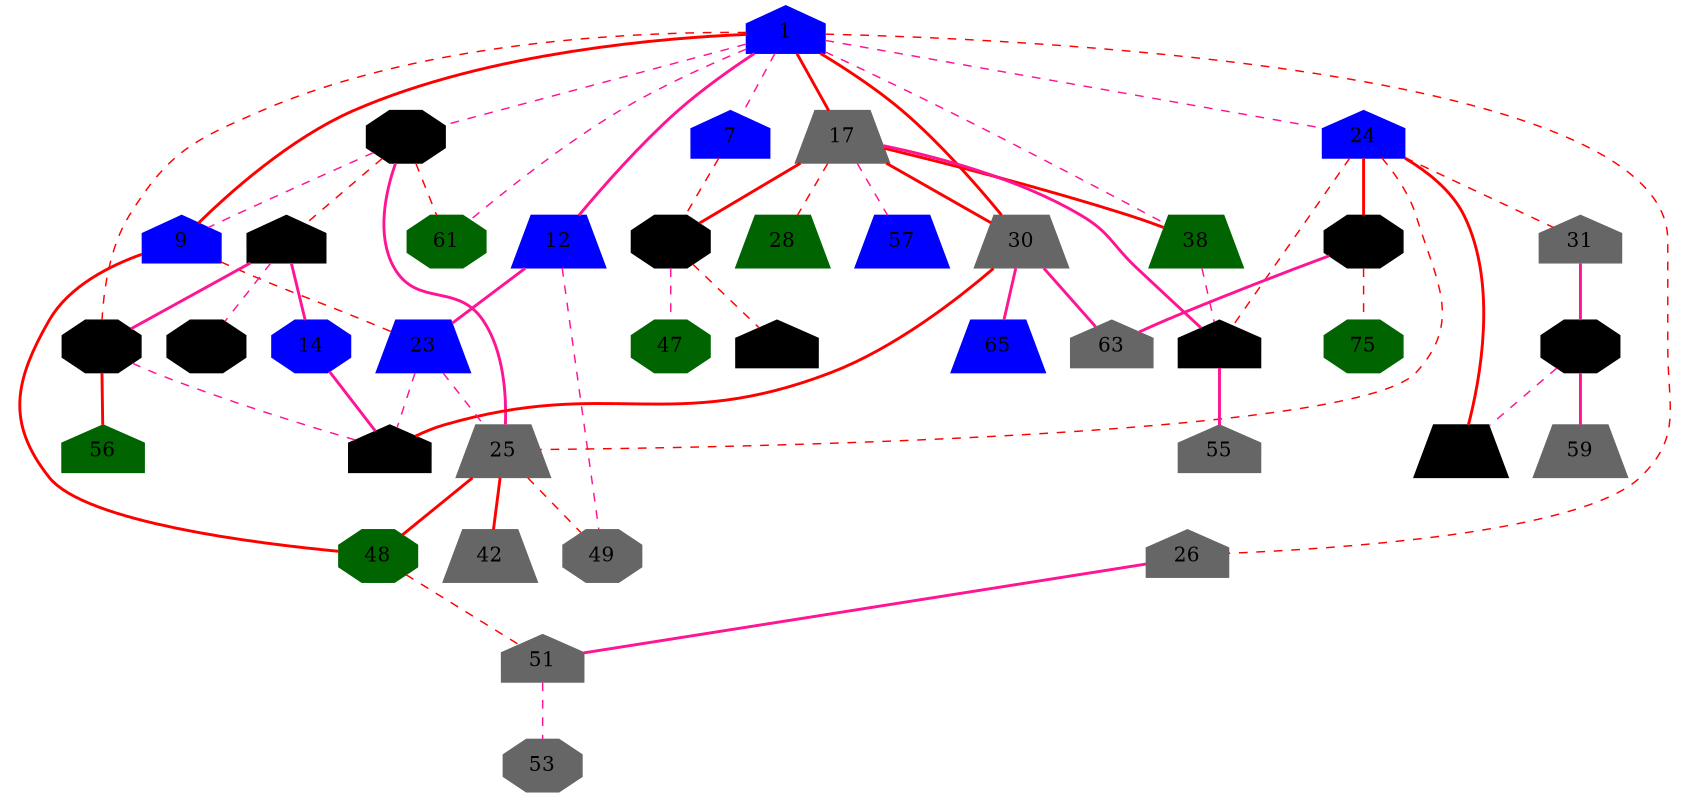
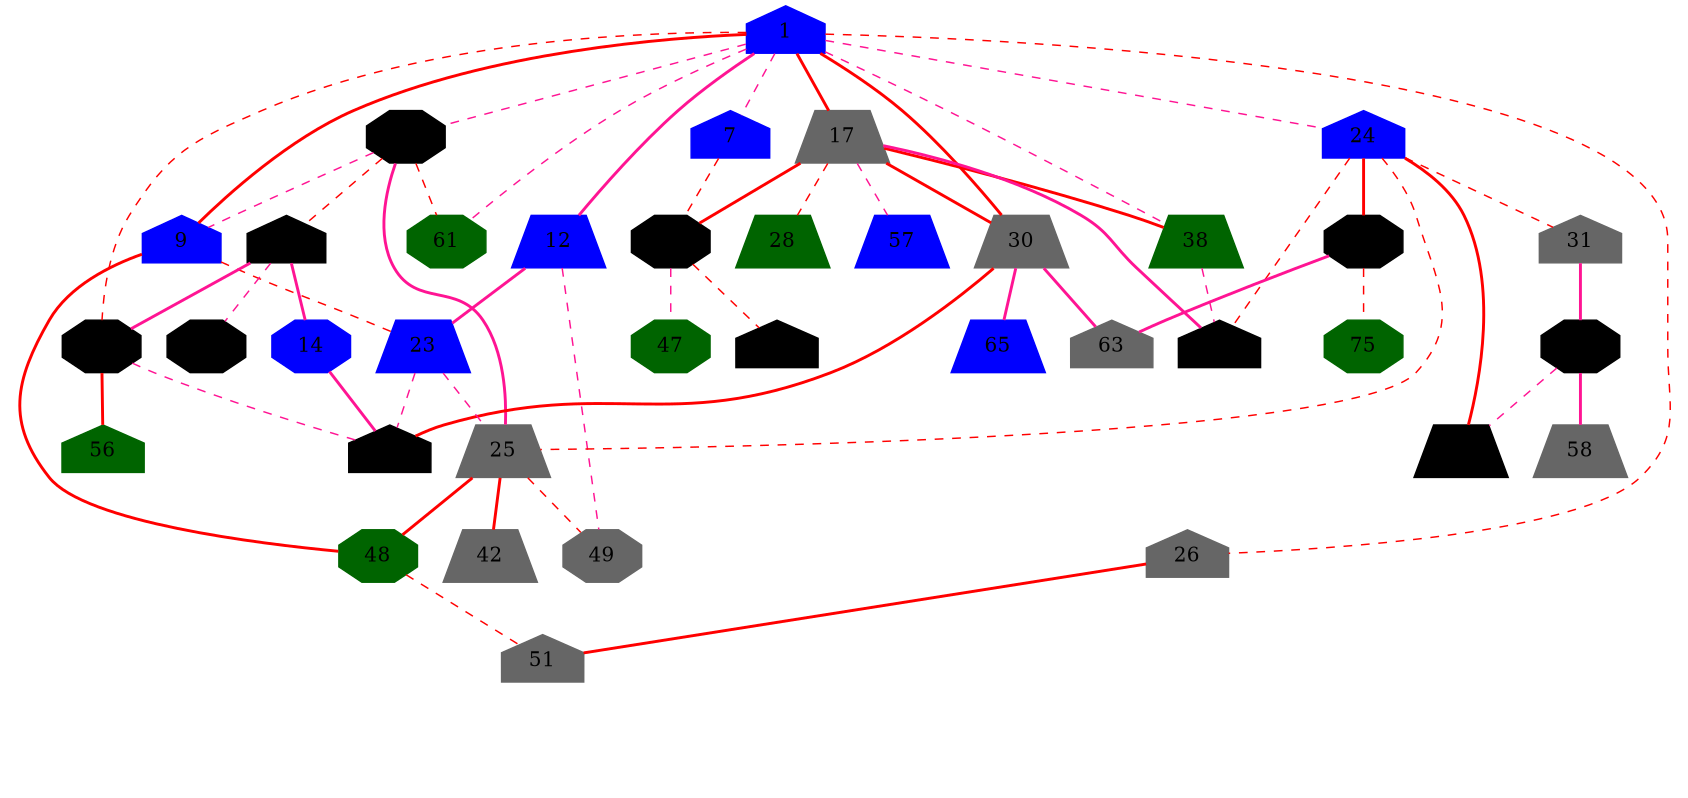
node "55": removed
node "59": label "59" -> "58"
edge "26" -- "51": color deeppink -> red
node "53": removed
